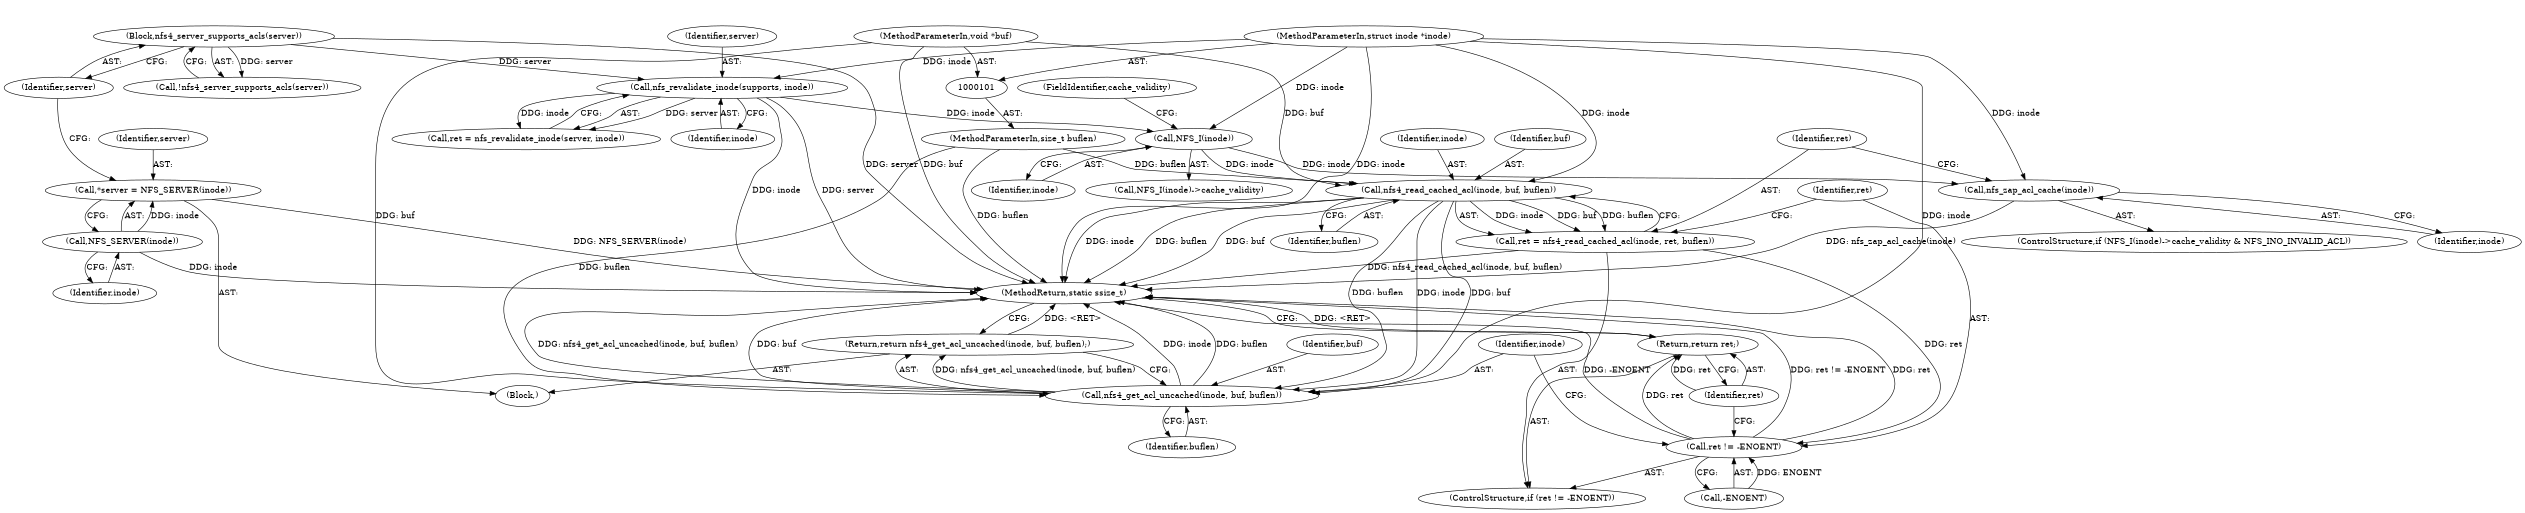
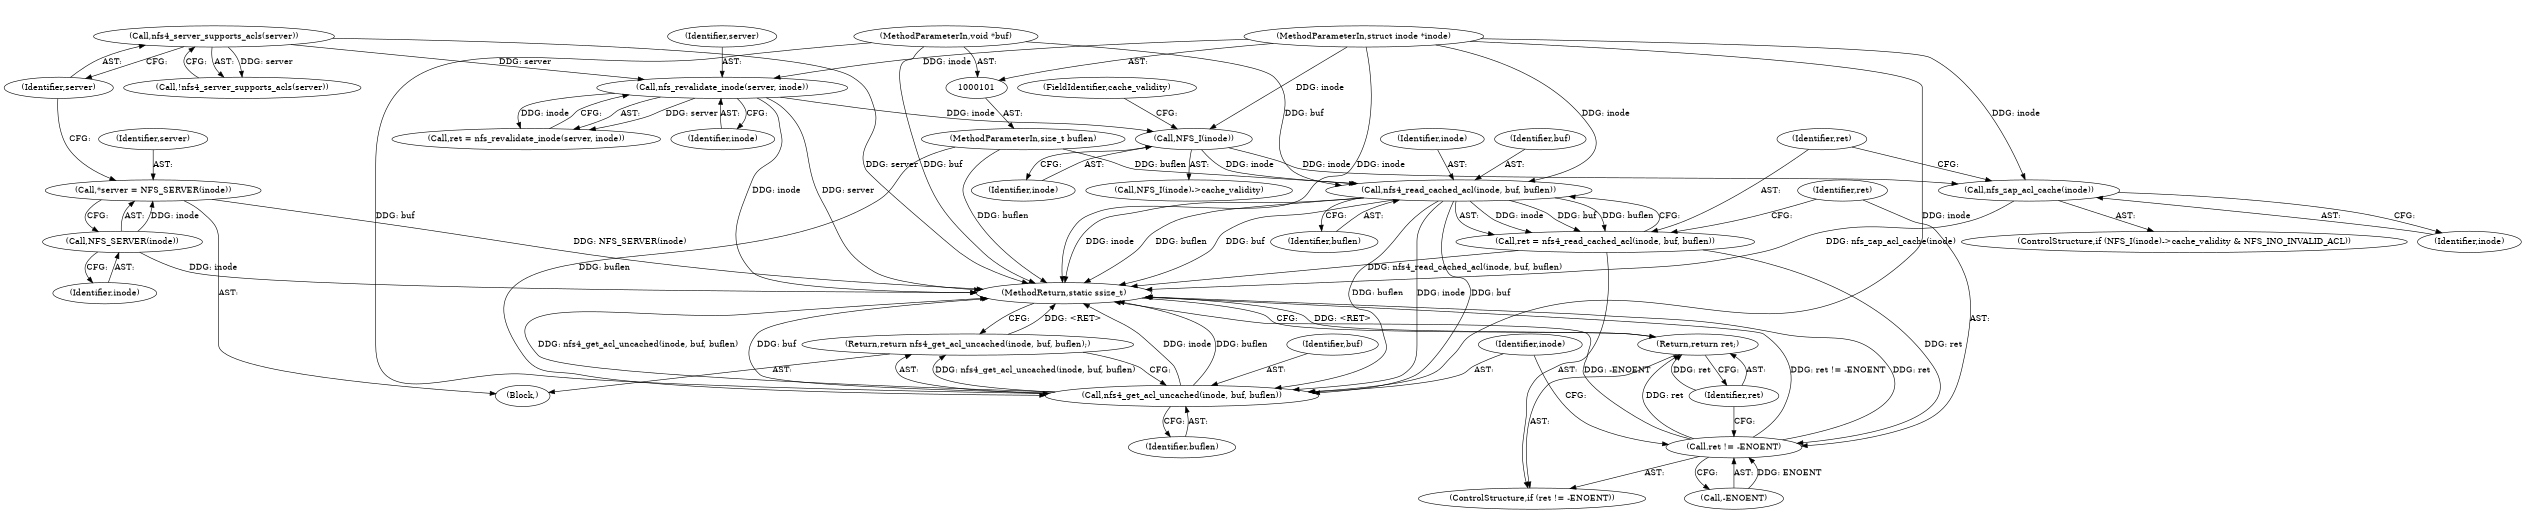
node "(Block,nfs4_server_supports_acls(server))": label "(Block,nfs4_server_supports_acls(server))" -> "(Call,nfs4_server_supports_acls(server))"
node "(Call,nfs_revalidate_inode(supports, inode))": label "(Call,nfs_revalidate_inode(supports, inode))" -> "(Call,nfs_revalidate_inode(server, inode))"
node "(Call,ret = nfs4_read_cached_acl(inode, ret, buflen))": label "(Call,ret = nfs4_read_cached_acl(inode, ret, buflen))" -> "(Call,ret = nfs4_read_cached_acl(inode, buf, buflen))"
